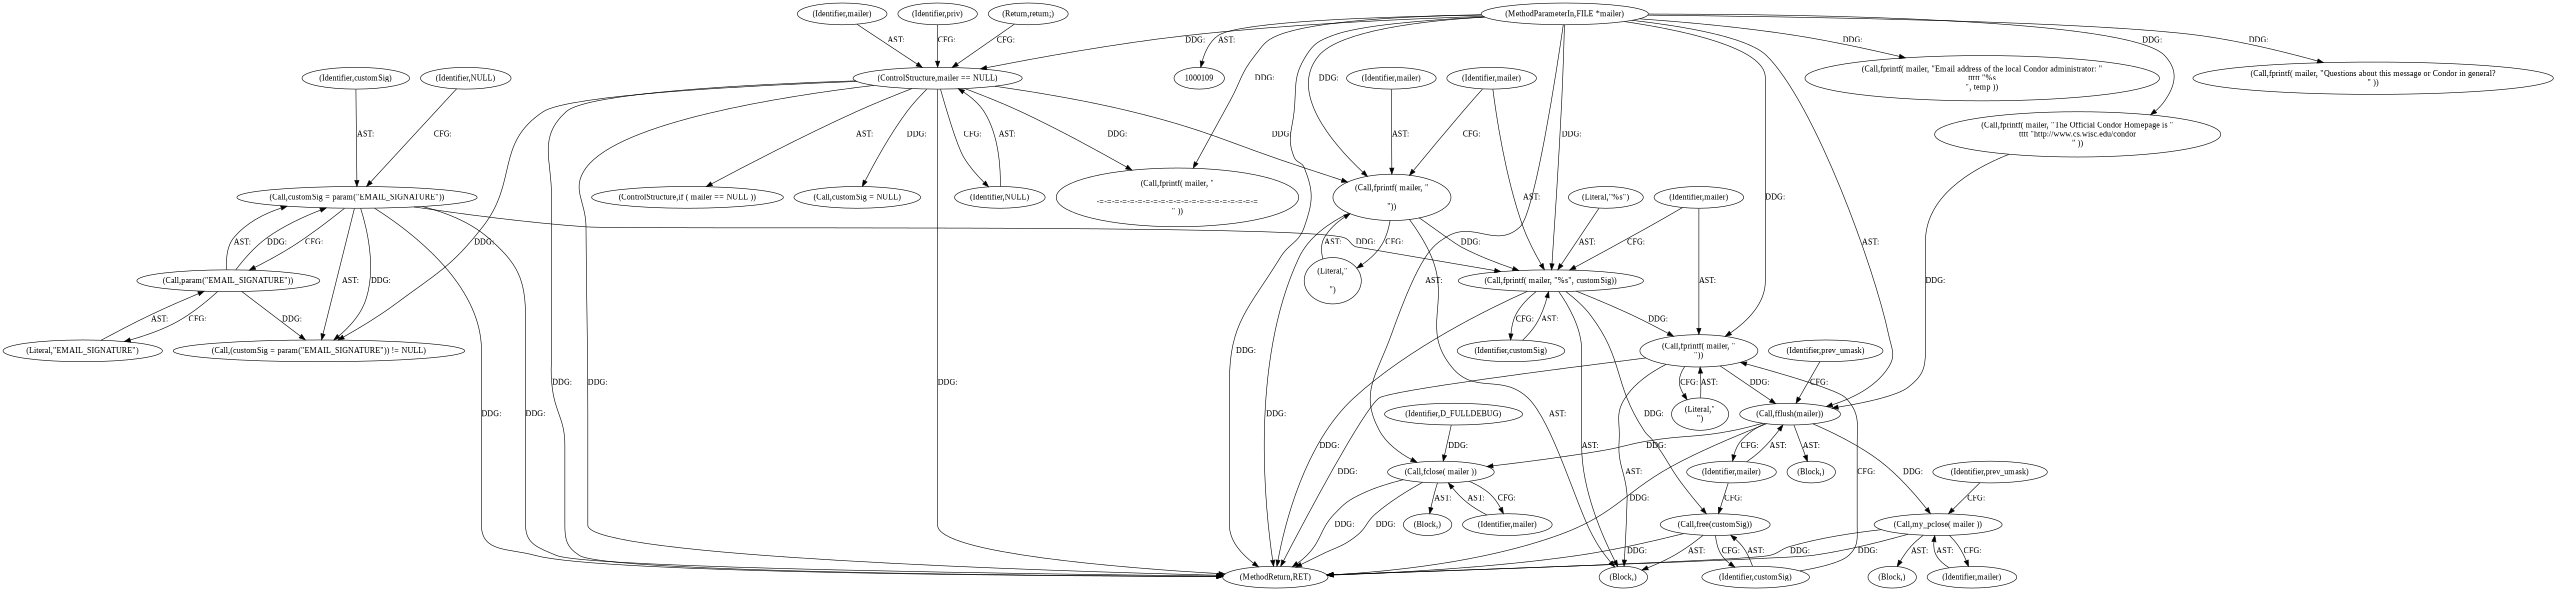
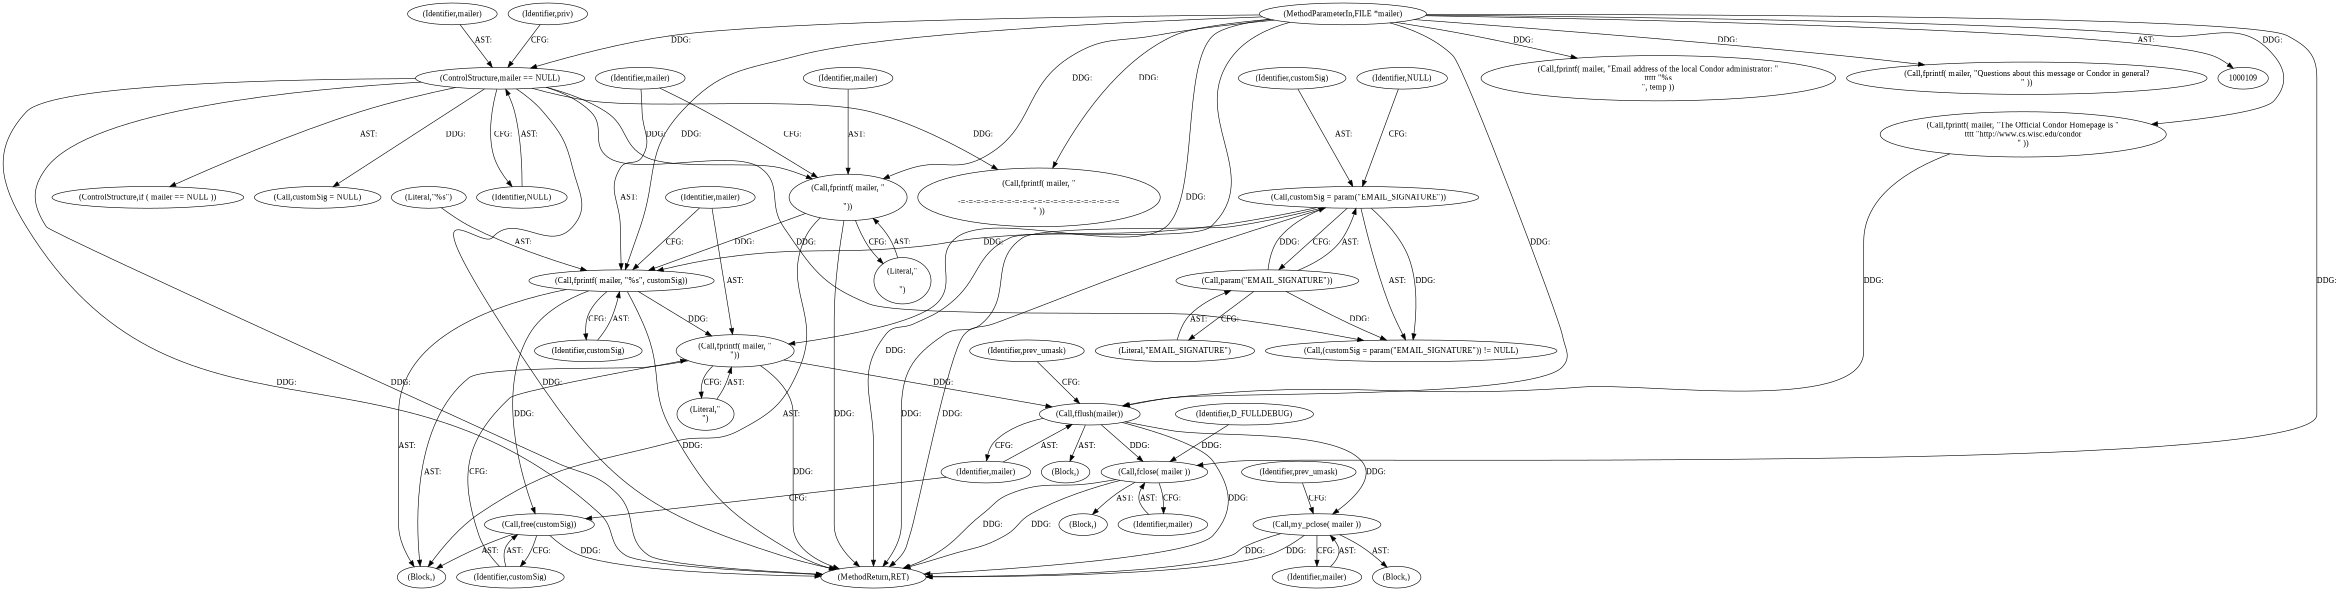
node "(Return,return;)": removed
edge "(MethodParameterIn,FILE *mailer)" -> "(Call,fflush(mailer))": label "AST: " -> "DDG: "
edge "(MethodParameterIn,FILE *mailer)" -> "(Call,fclose( mailer ))": label "AST: " -> "DDG: "
